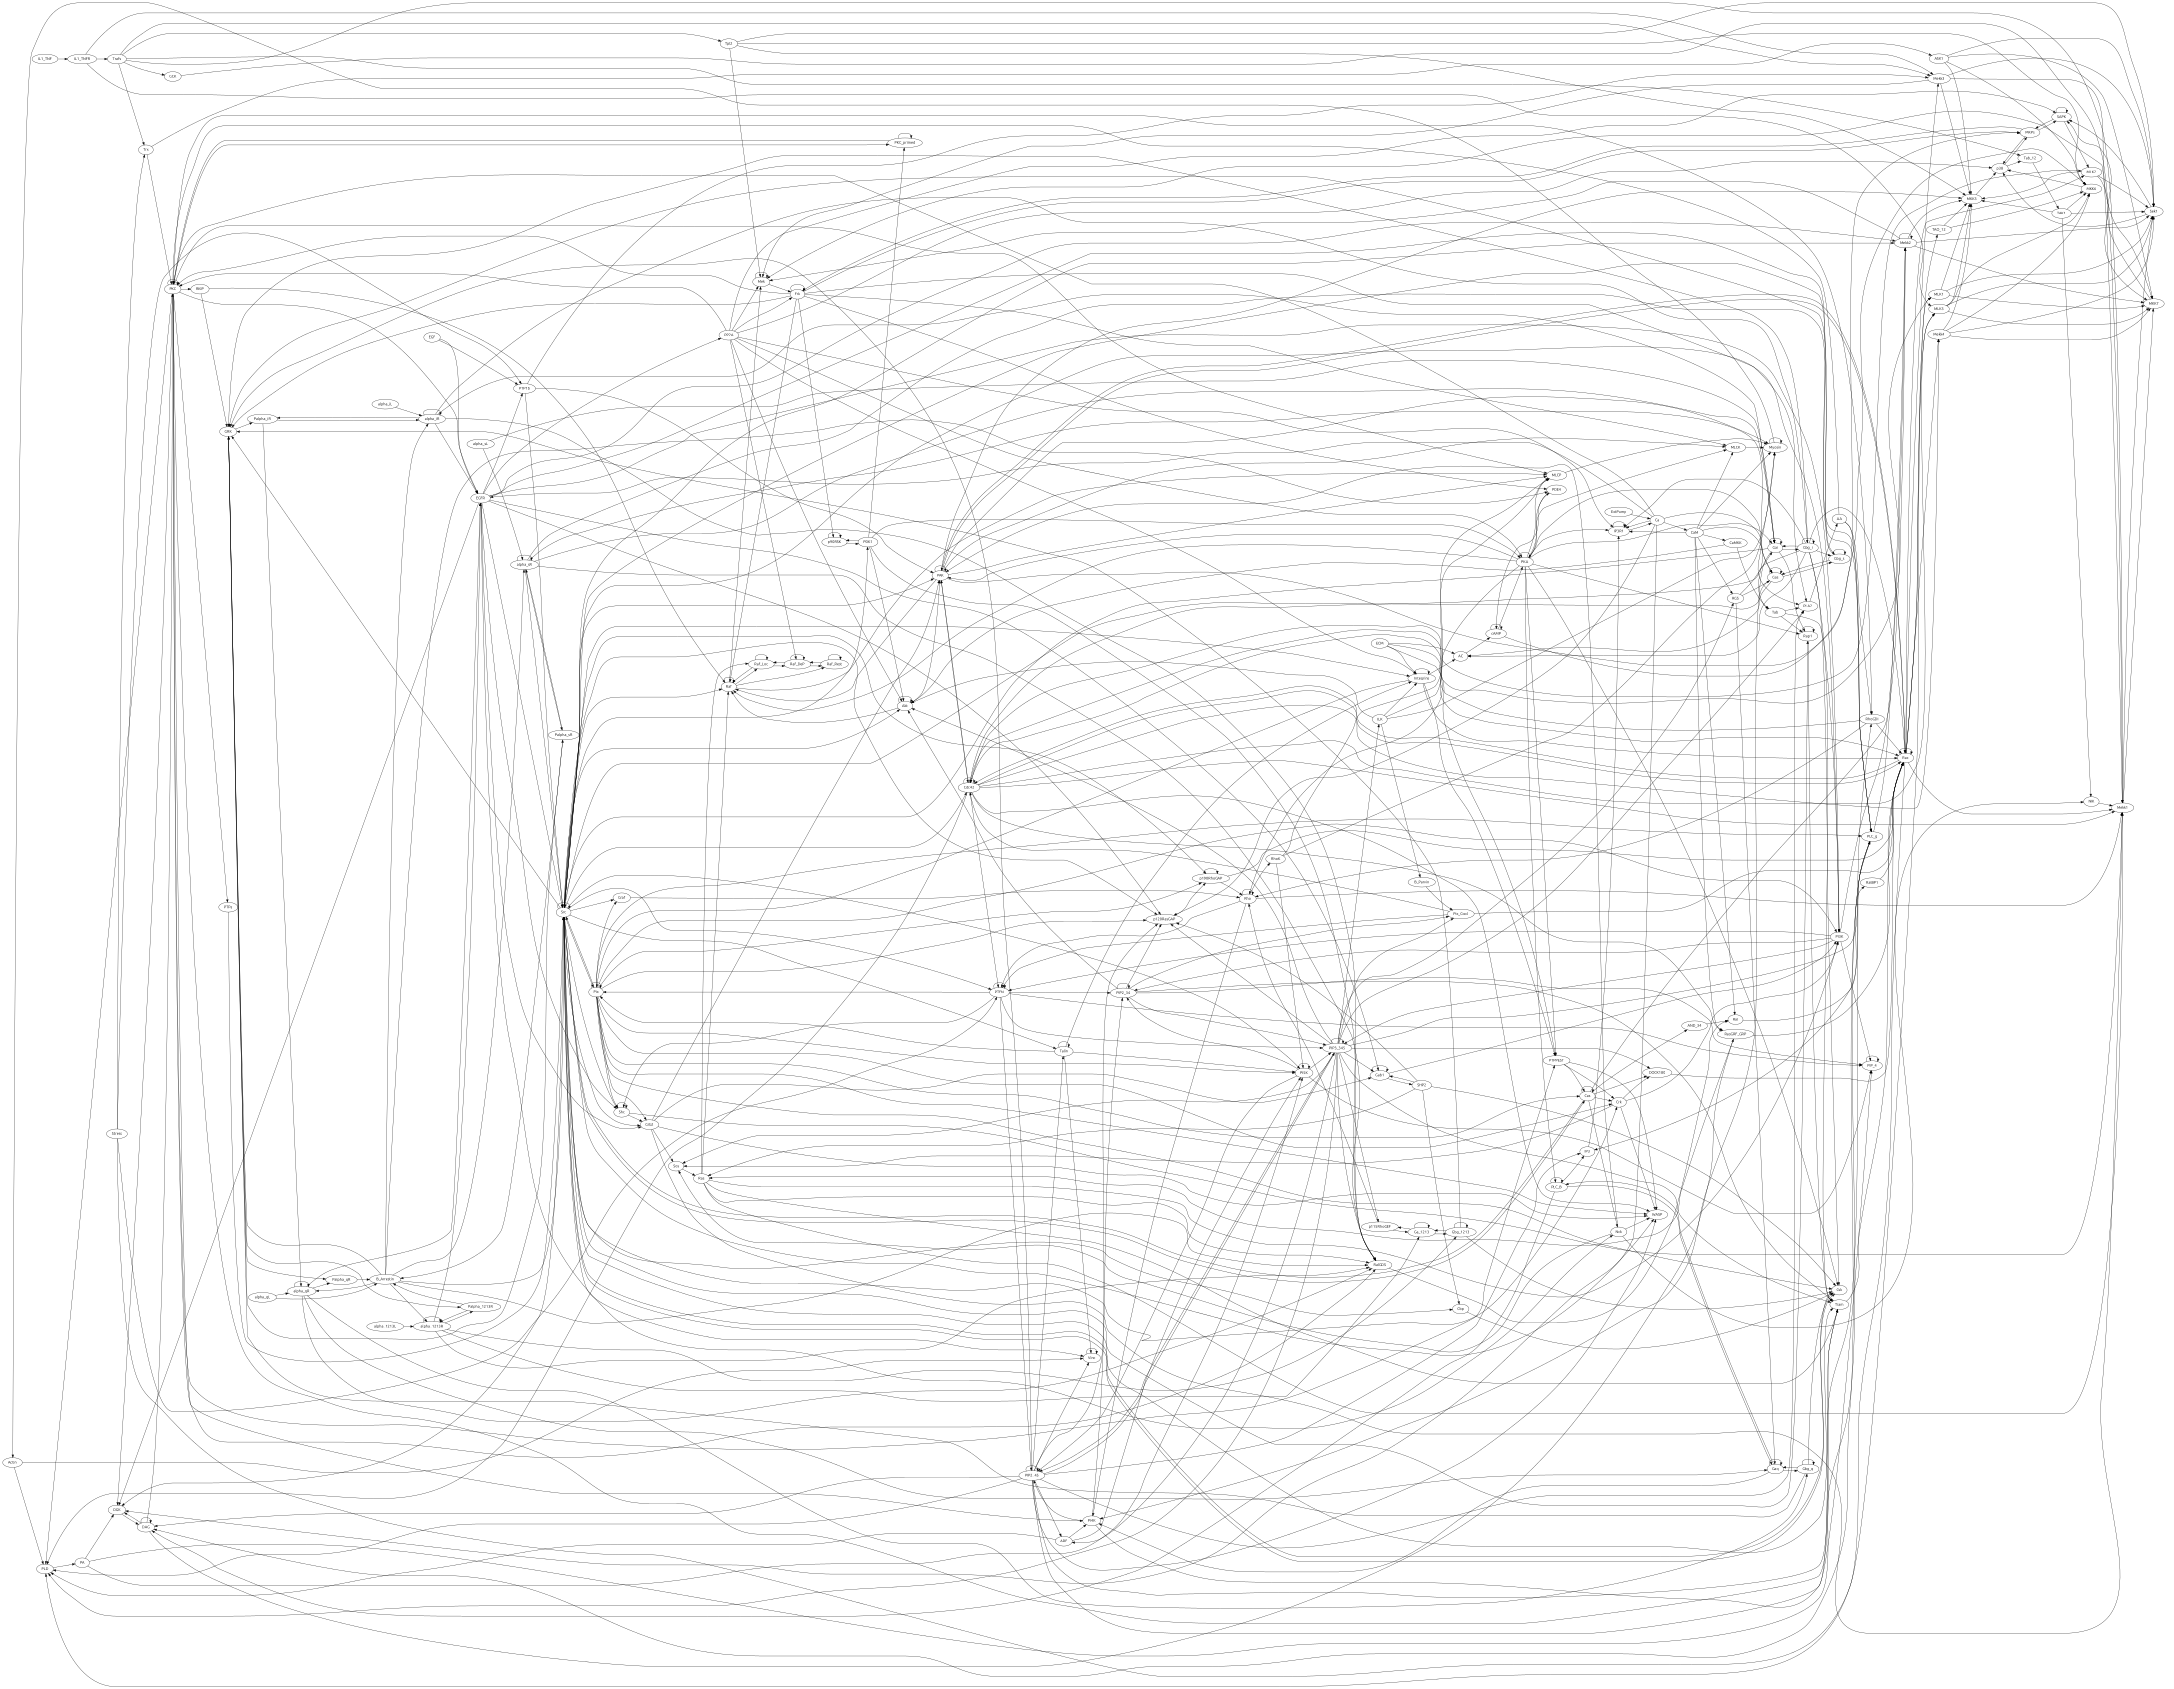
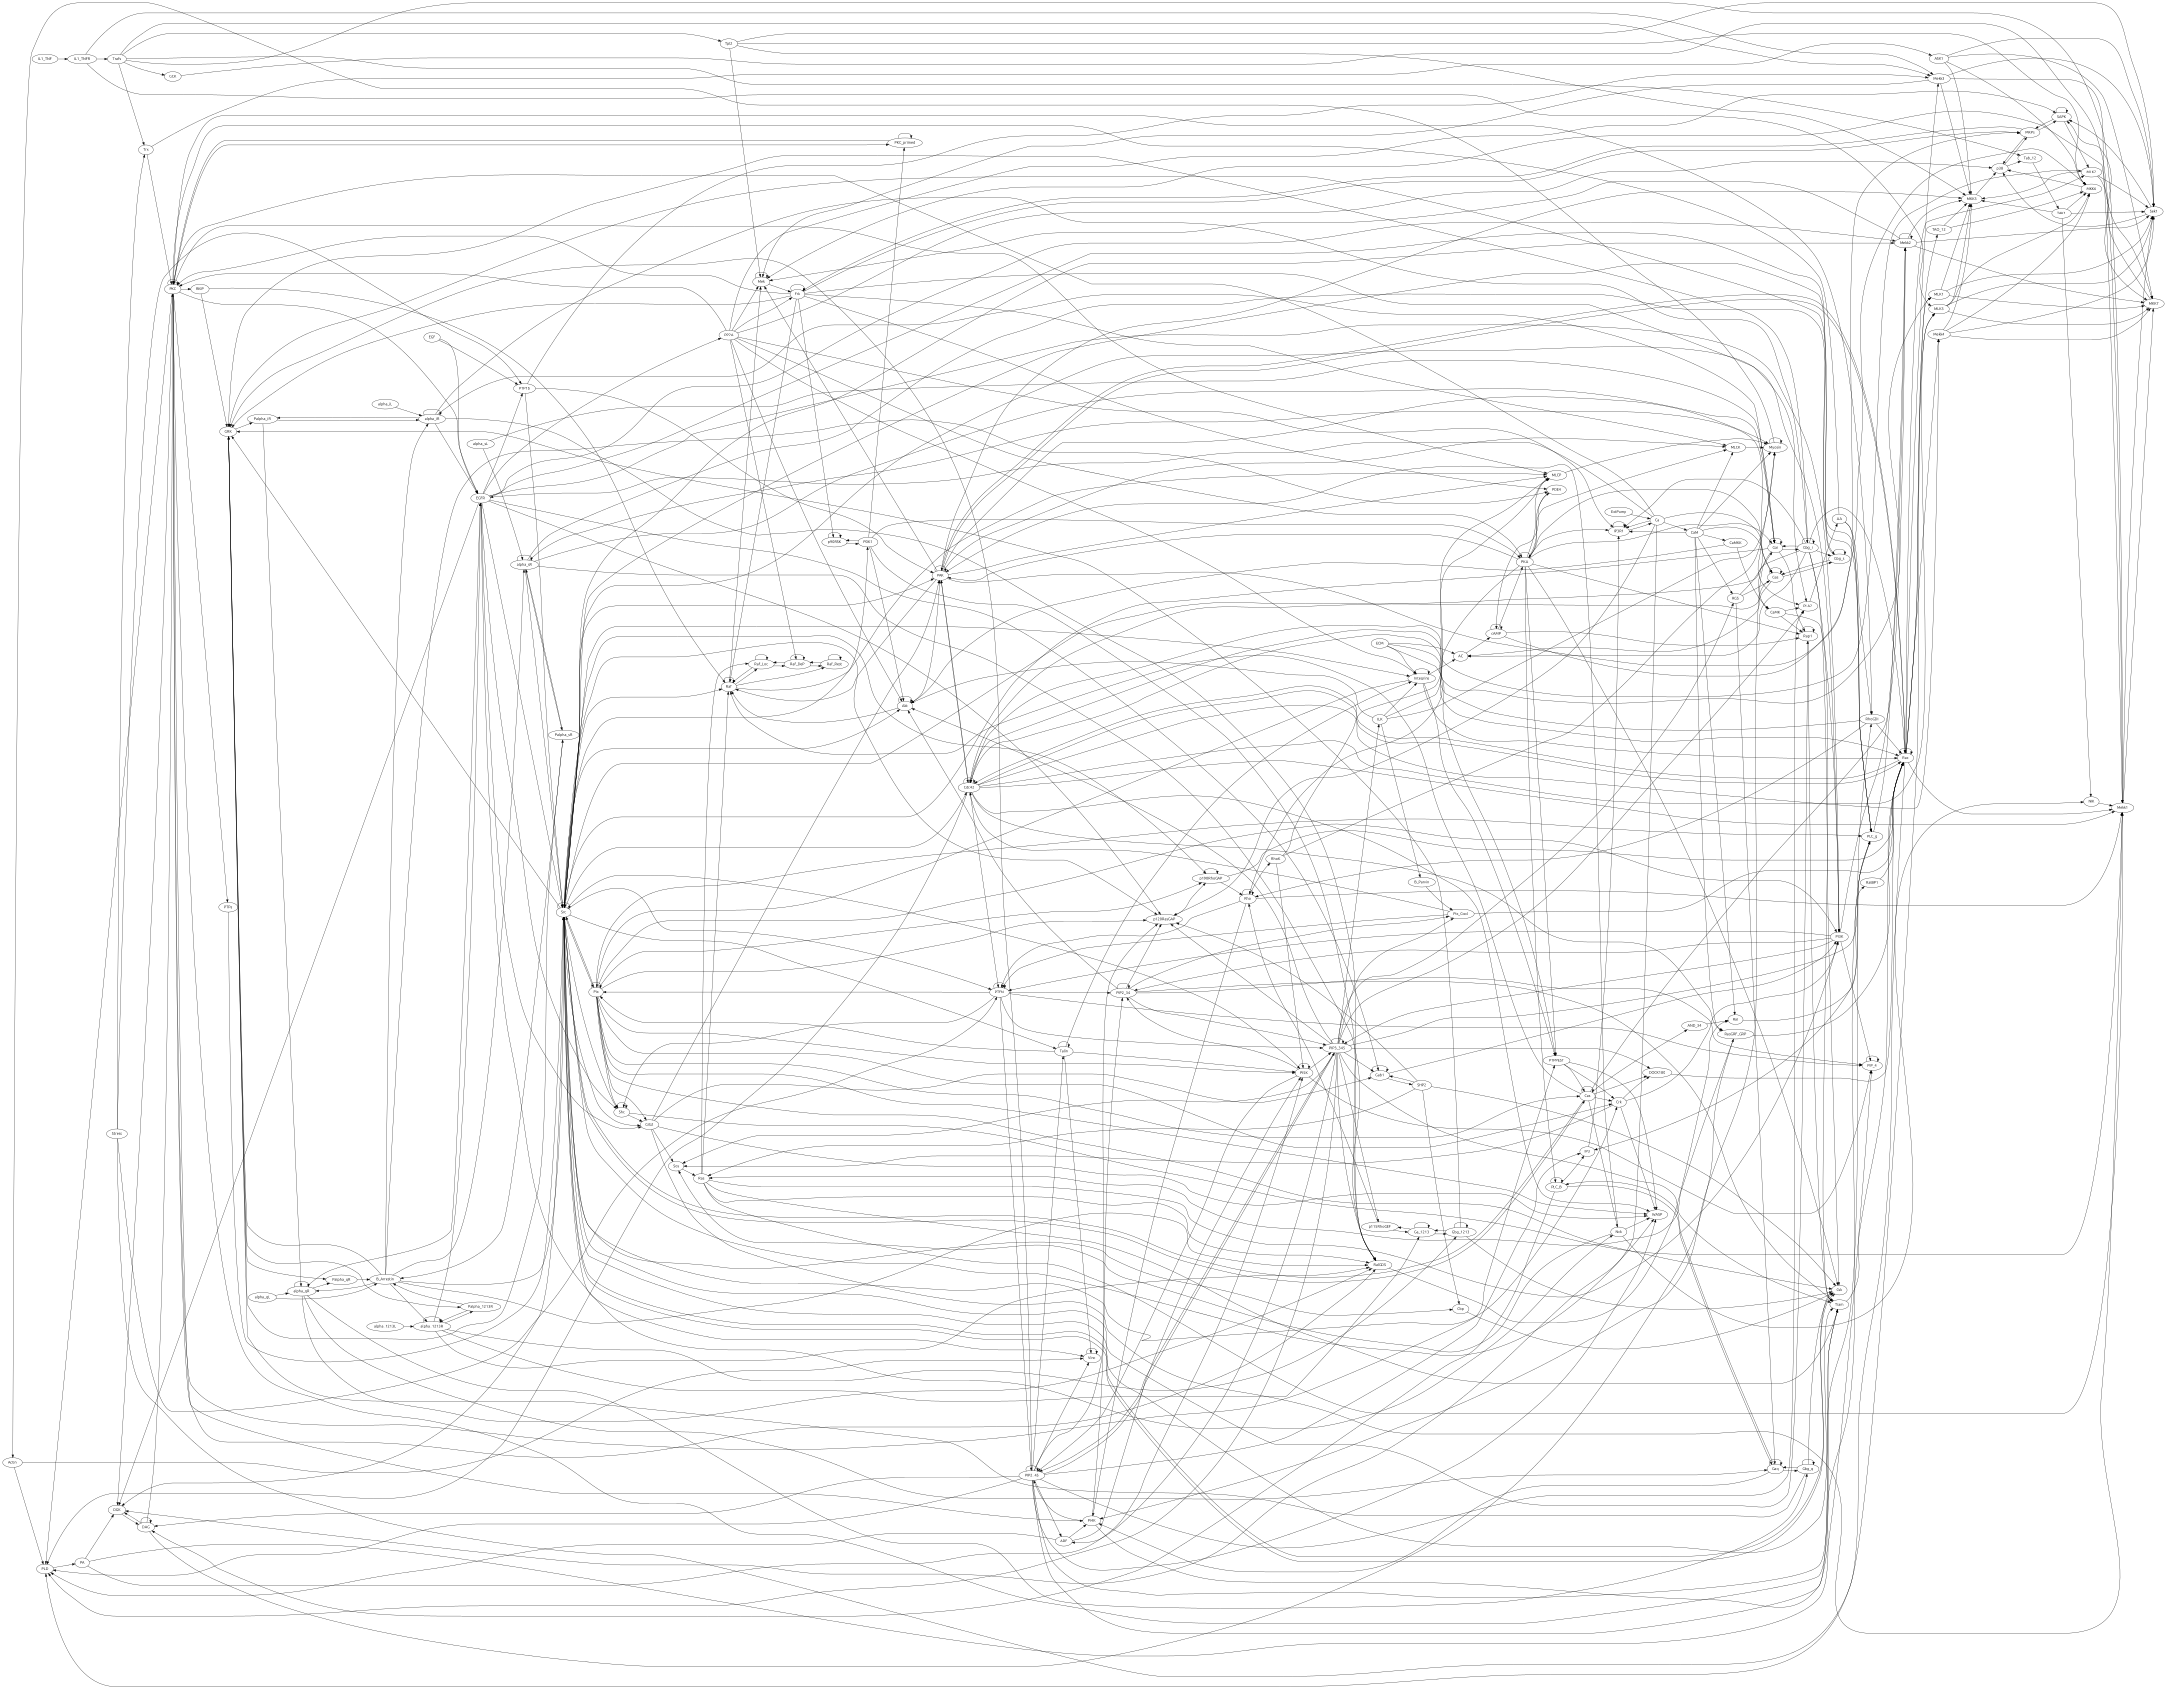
edge "PAK" -> "Mek": added
edge "PKA" -> "Raf": now "Cas" -> "Raf"
node "Tab": label "Tab" -> "CaMK"
edge "cAMP" -> "Rap1": added
node "Graf": removed
edge "PLC_g" -> "DAG": removed
